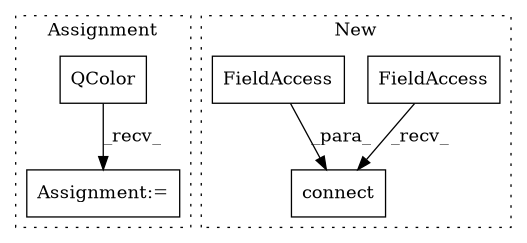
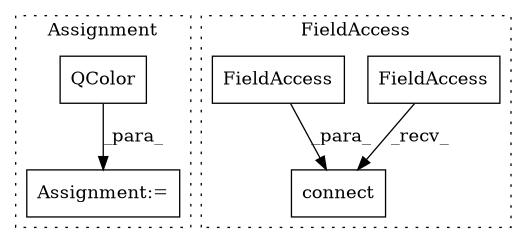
cluster "New": label "New" -> "FieldAccess"
edge "QColor" -> "Assignment:=": label "_recv_" -> "_para_"
